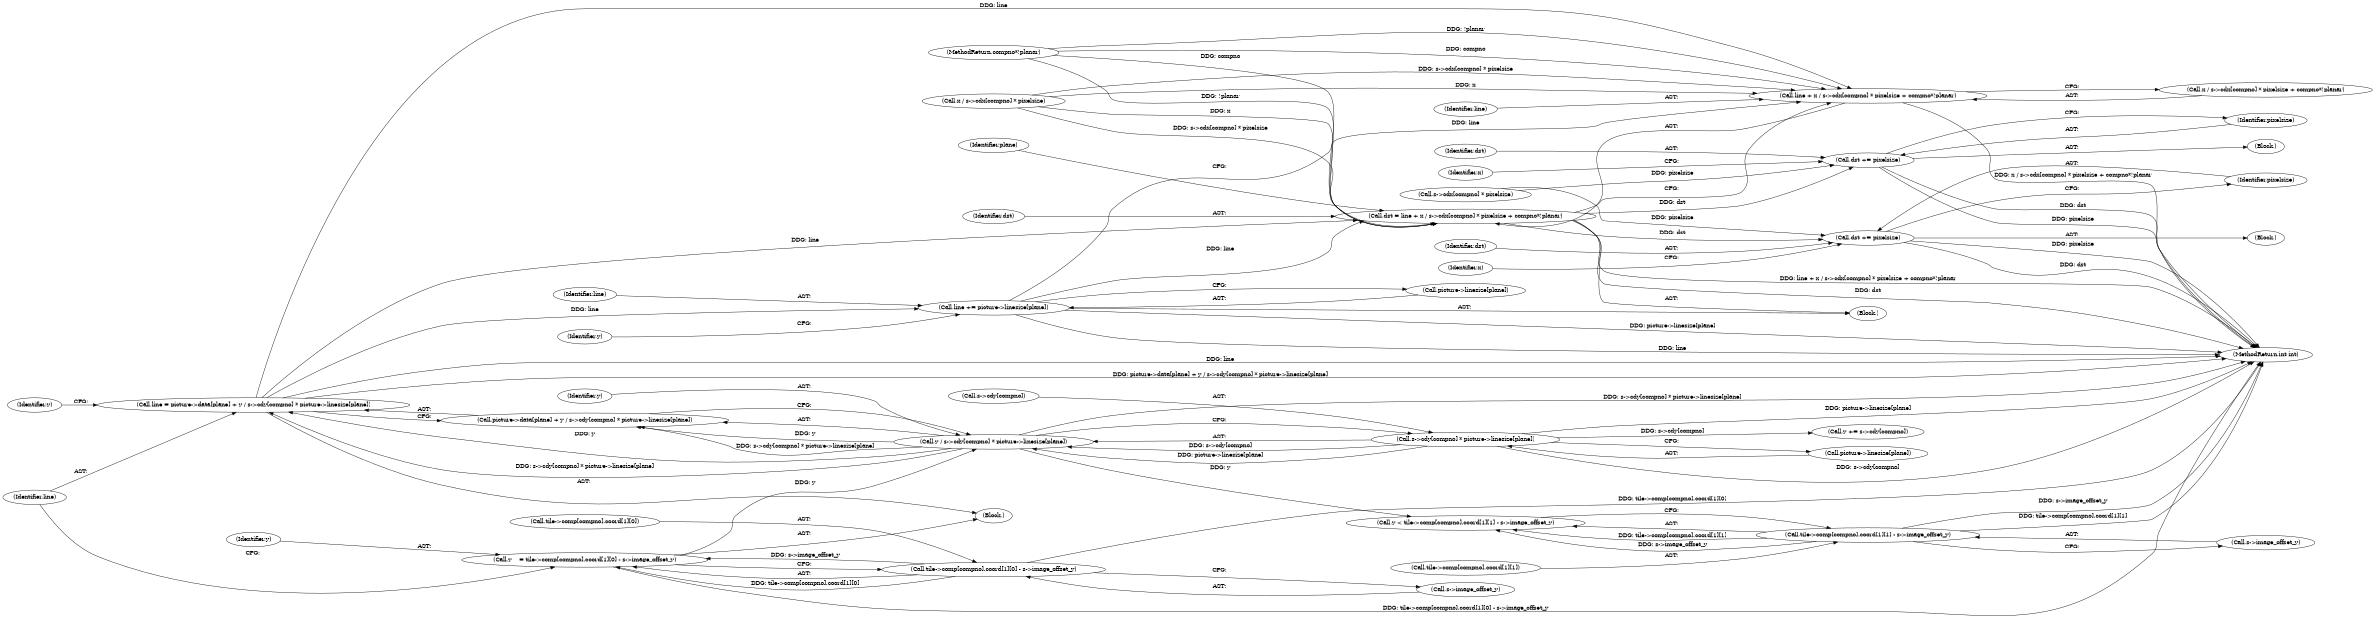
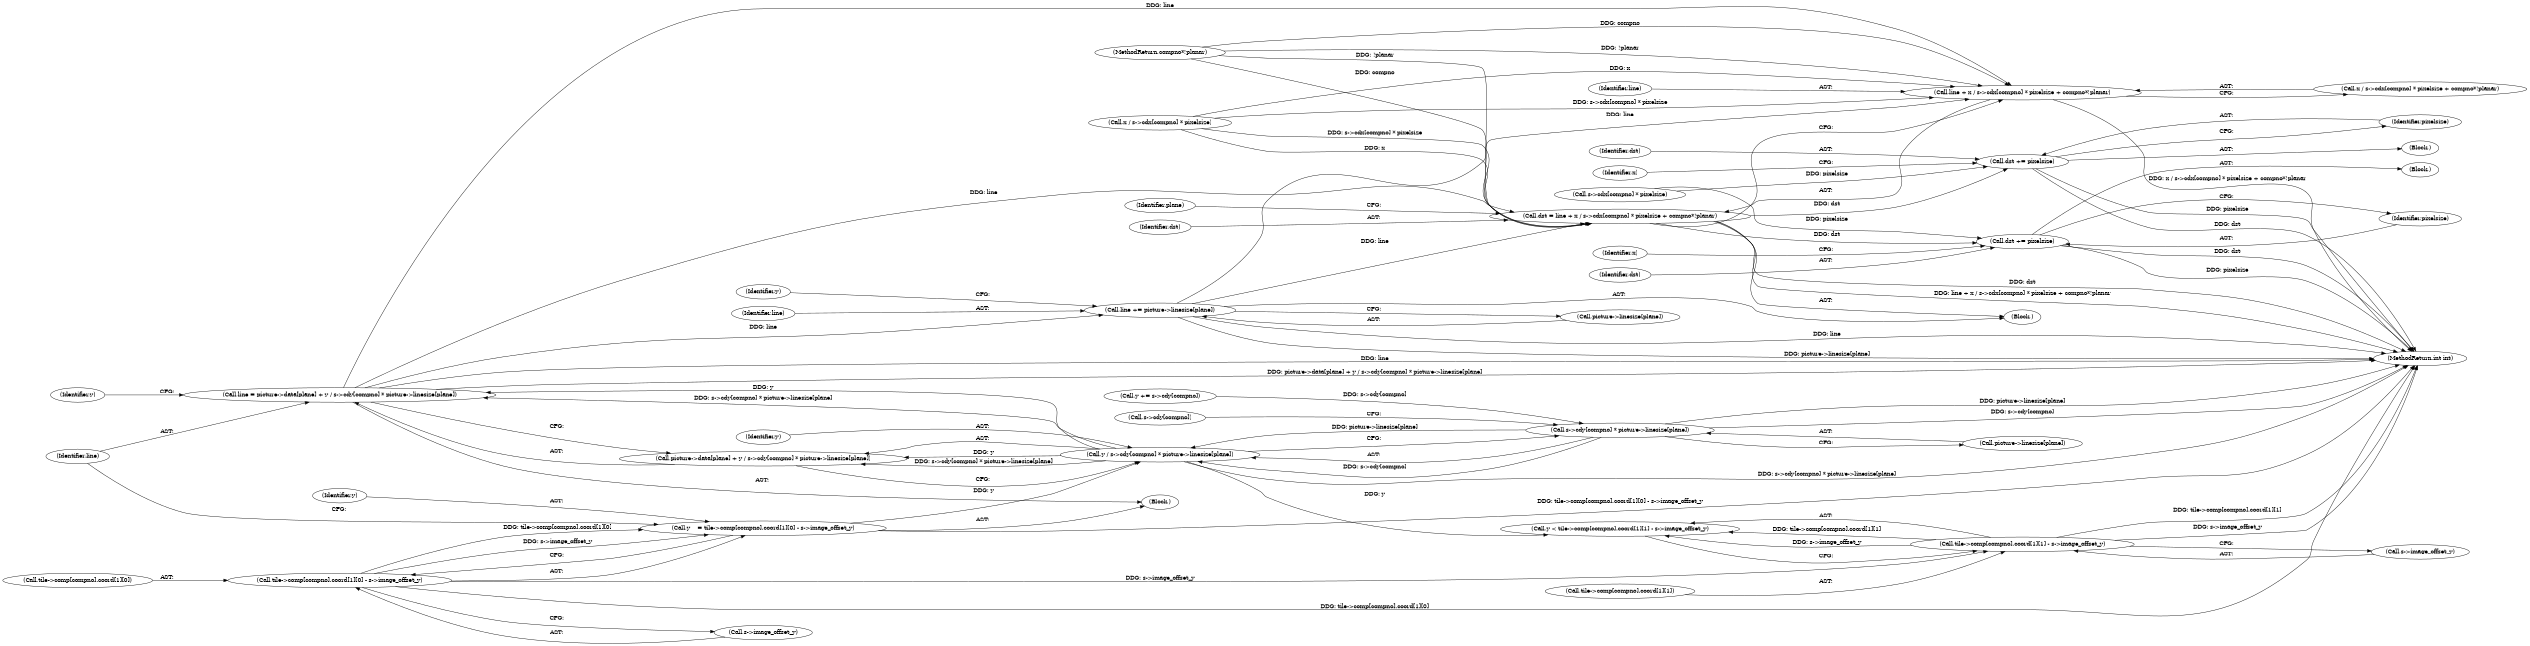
edge "(Call,s->cdy[compno])" -> "(Call,s->cdy[compno] * picture->linesize[plane])": label "AST: " -> "CFG: "
edge "(Call,s->cdy[compno] * picture->linesize[plane])" -> "(Call,y += s->cdy[compno])": reversed
edge "(Call,tile->comp[compno].coord[1][0] - s->image_offset_y)" -> "(Call,tile->comp[compno].coord[1][1] - s->image_offset_y)": added, label "DDG: s->image_offset_y"
